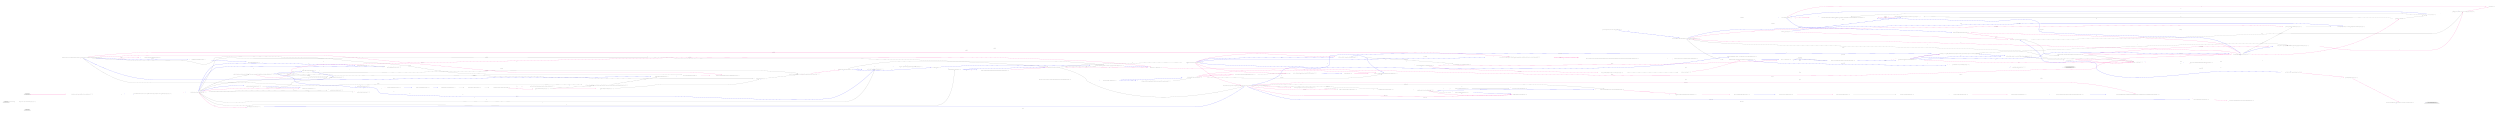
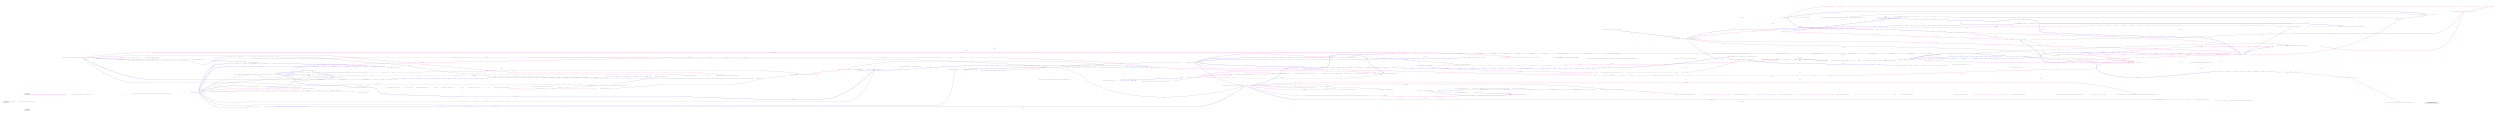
node "return true@@@98@@@['1', '1', '0']": removed
